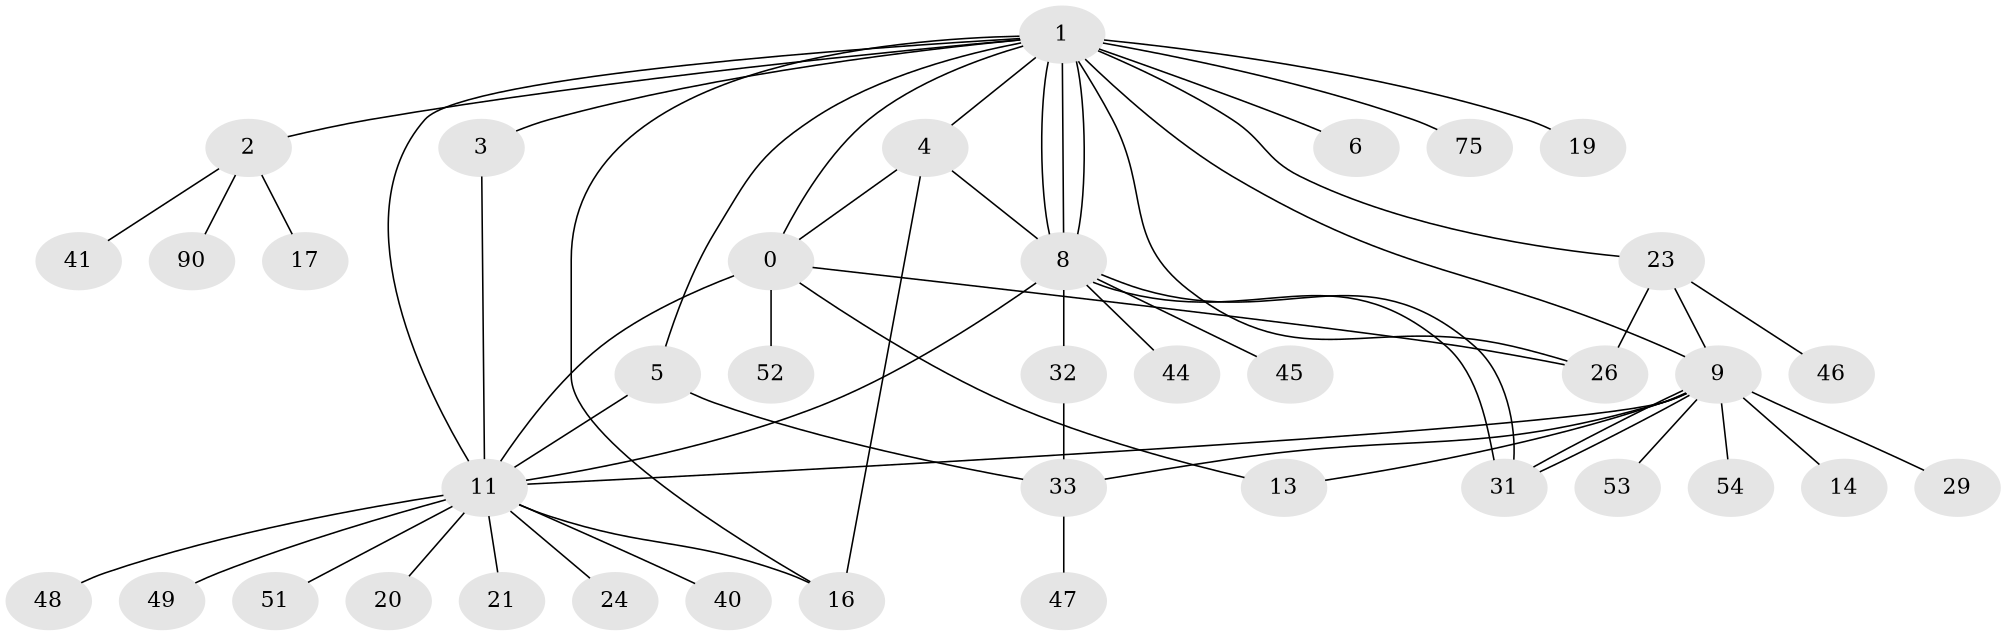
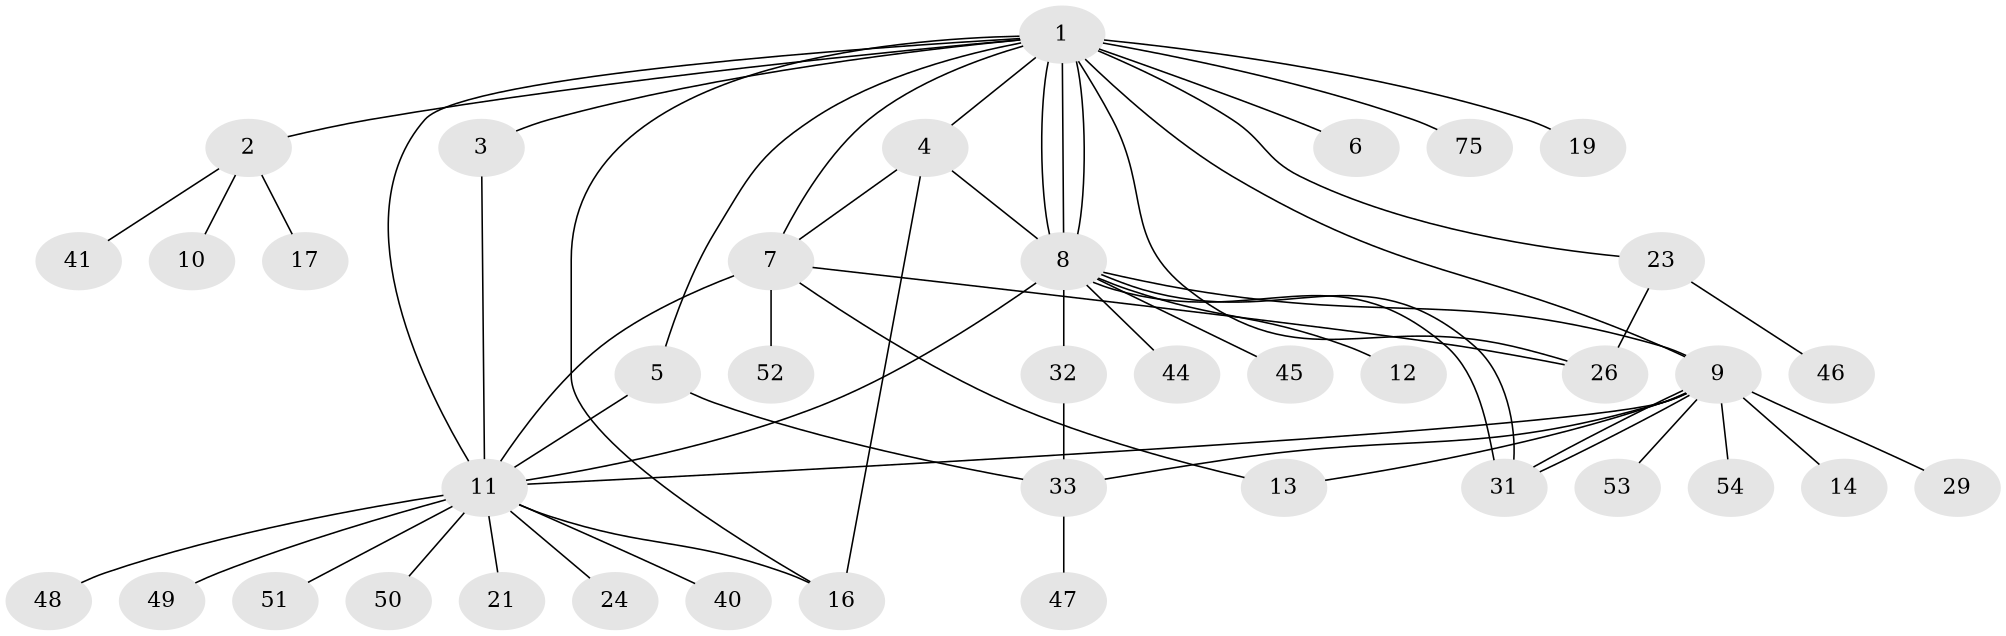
node "90": label "90" -> "10"
node "0": label "0" -> "7"
edge "23" -- "9": now "8" -- "9"
node "12": added
node "20": label "20" -> "50"
